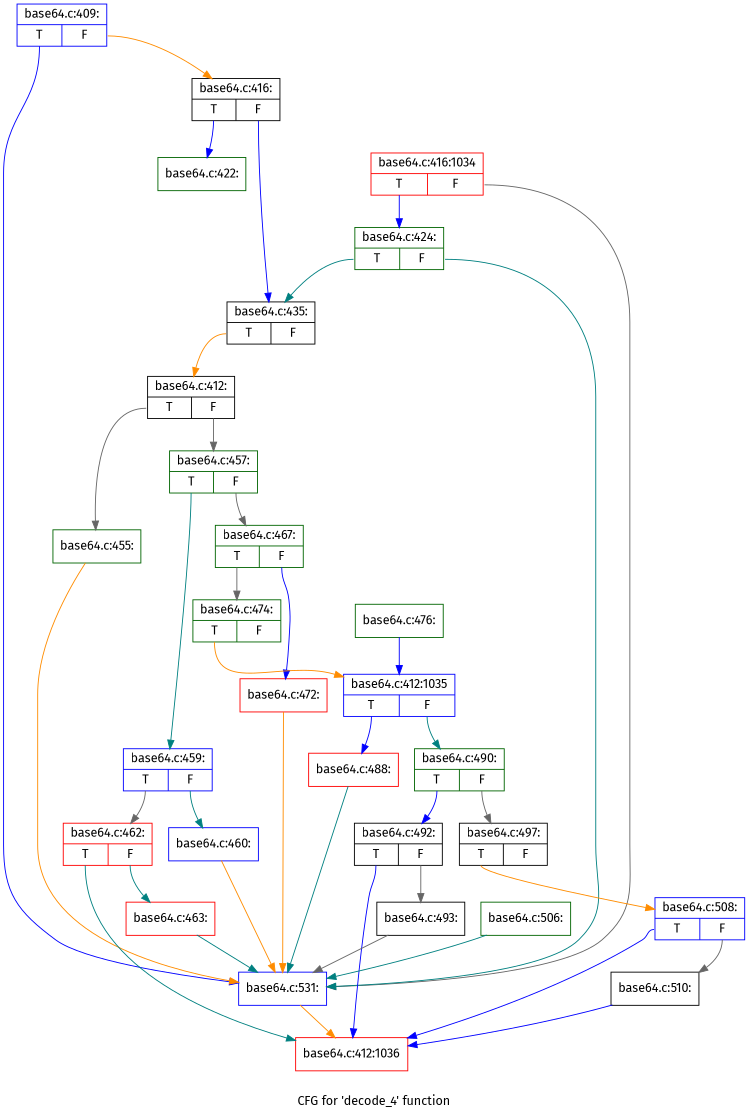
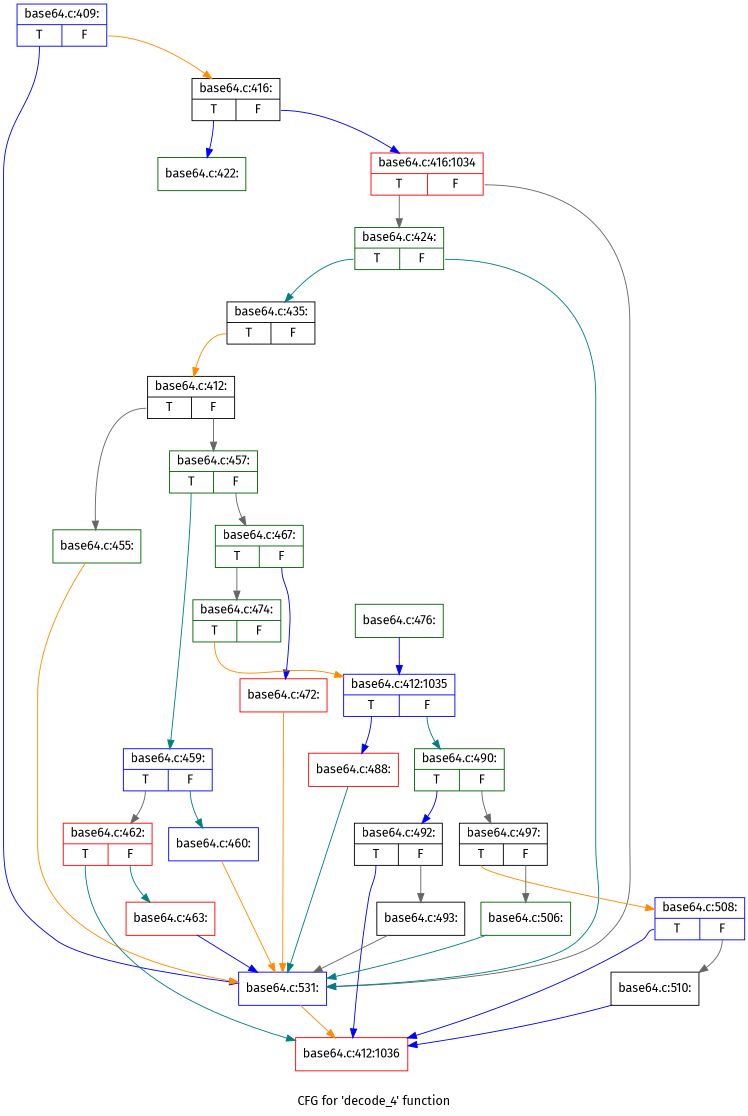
edge "base64.c:416:" -> "base64.c:435:": now "base64.c:416:" -> "base64.c:416:1034"
edge "base64.c:416:1034" -> "base64.c:424:": color blue -> gray40
edge "base64.c:497:" -> "base64.c:506:": added
edge "base64.c:463:" -> "base64.c:531:": color teal -> blue
